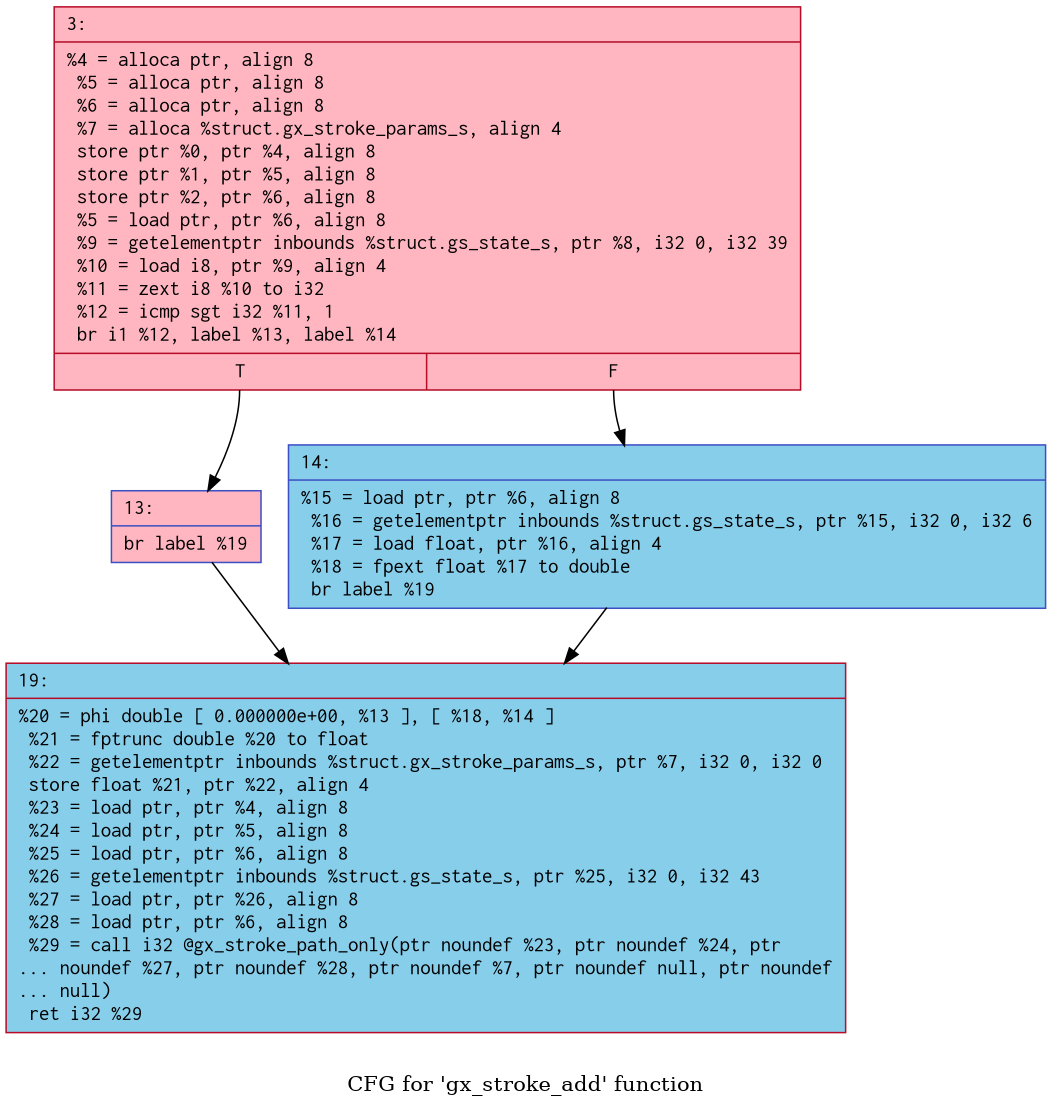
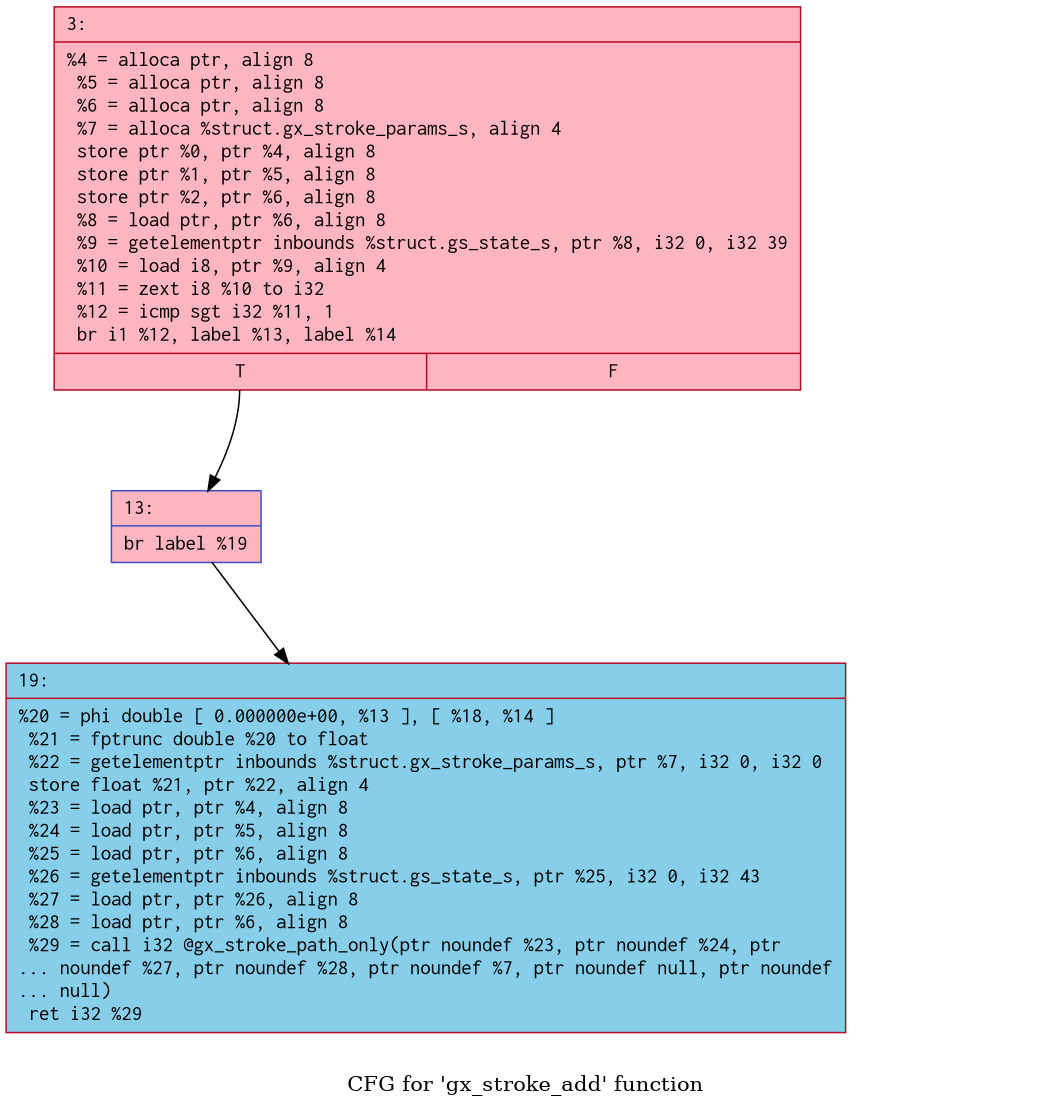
node "3:": text "%5 = load ptr, ptr %6, align 8" -> "%8 = load ptr, ptr %6, align 8"
node "14:": removed
